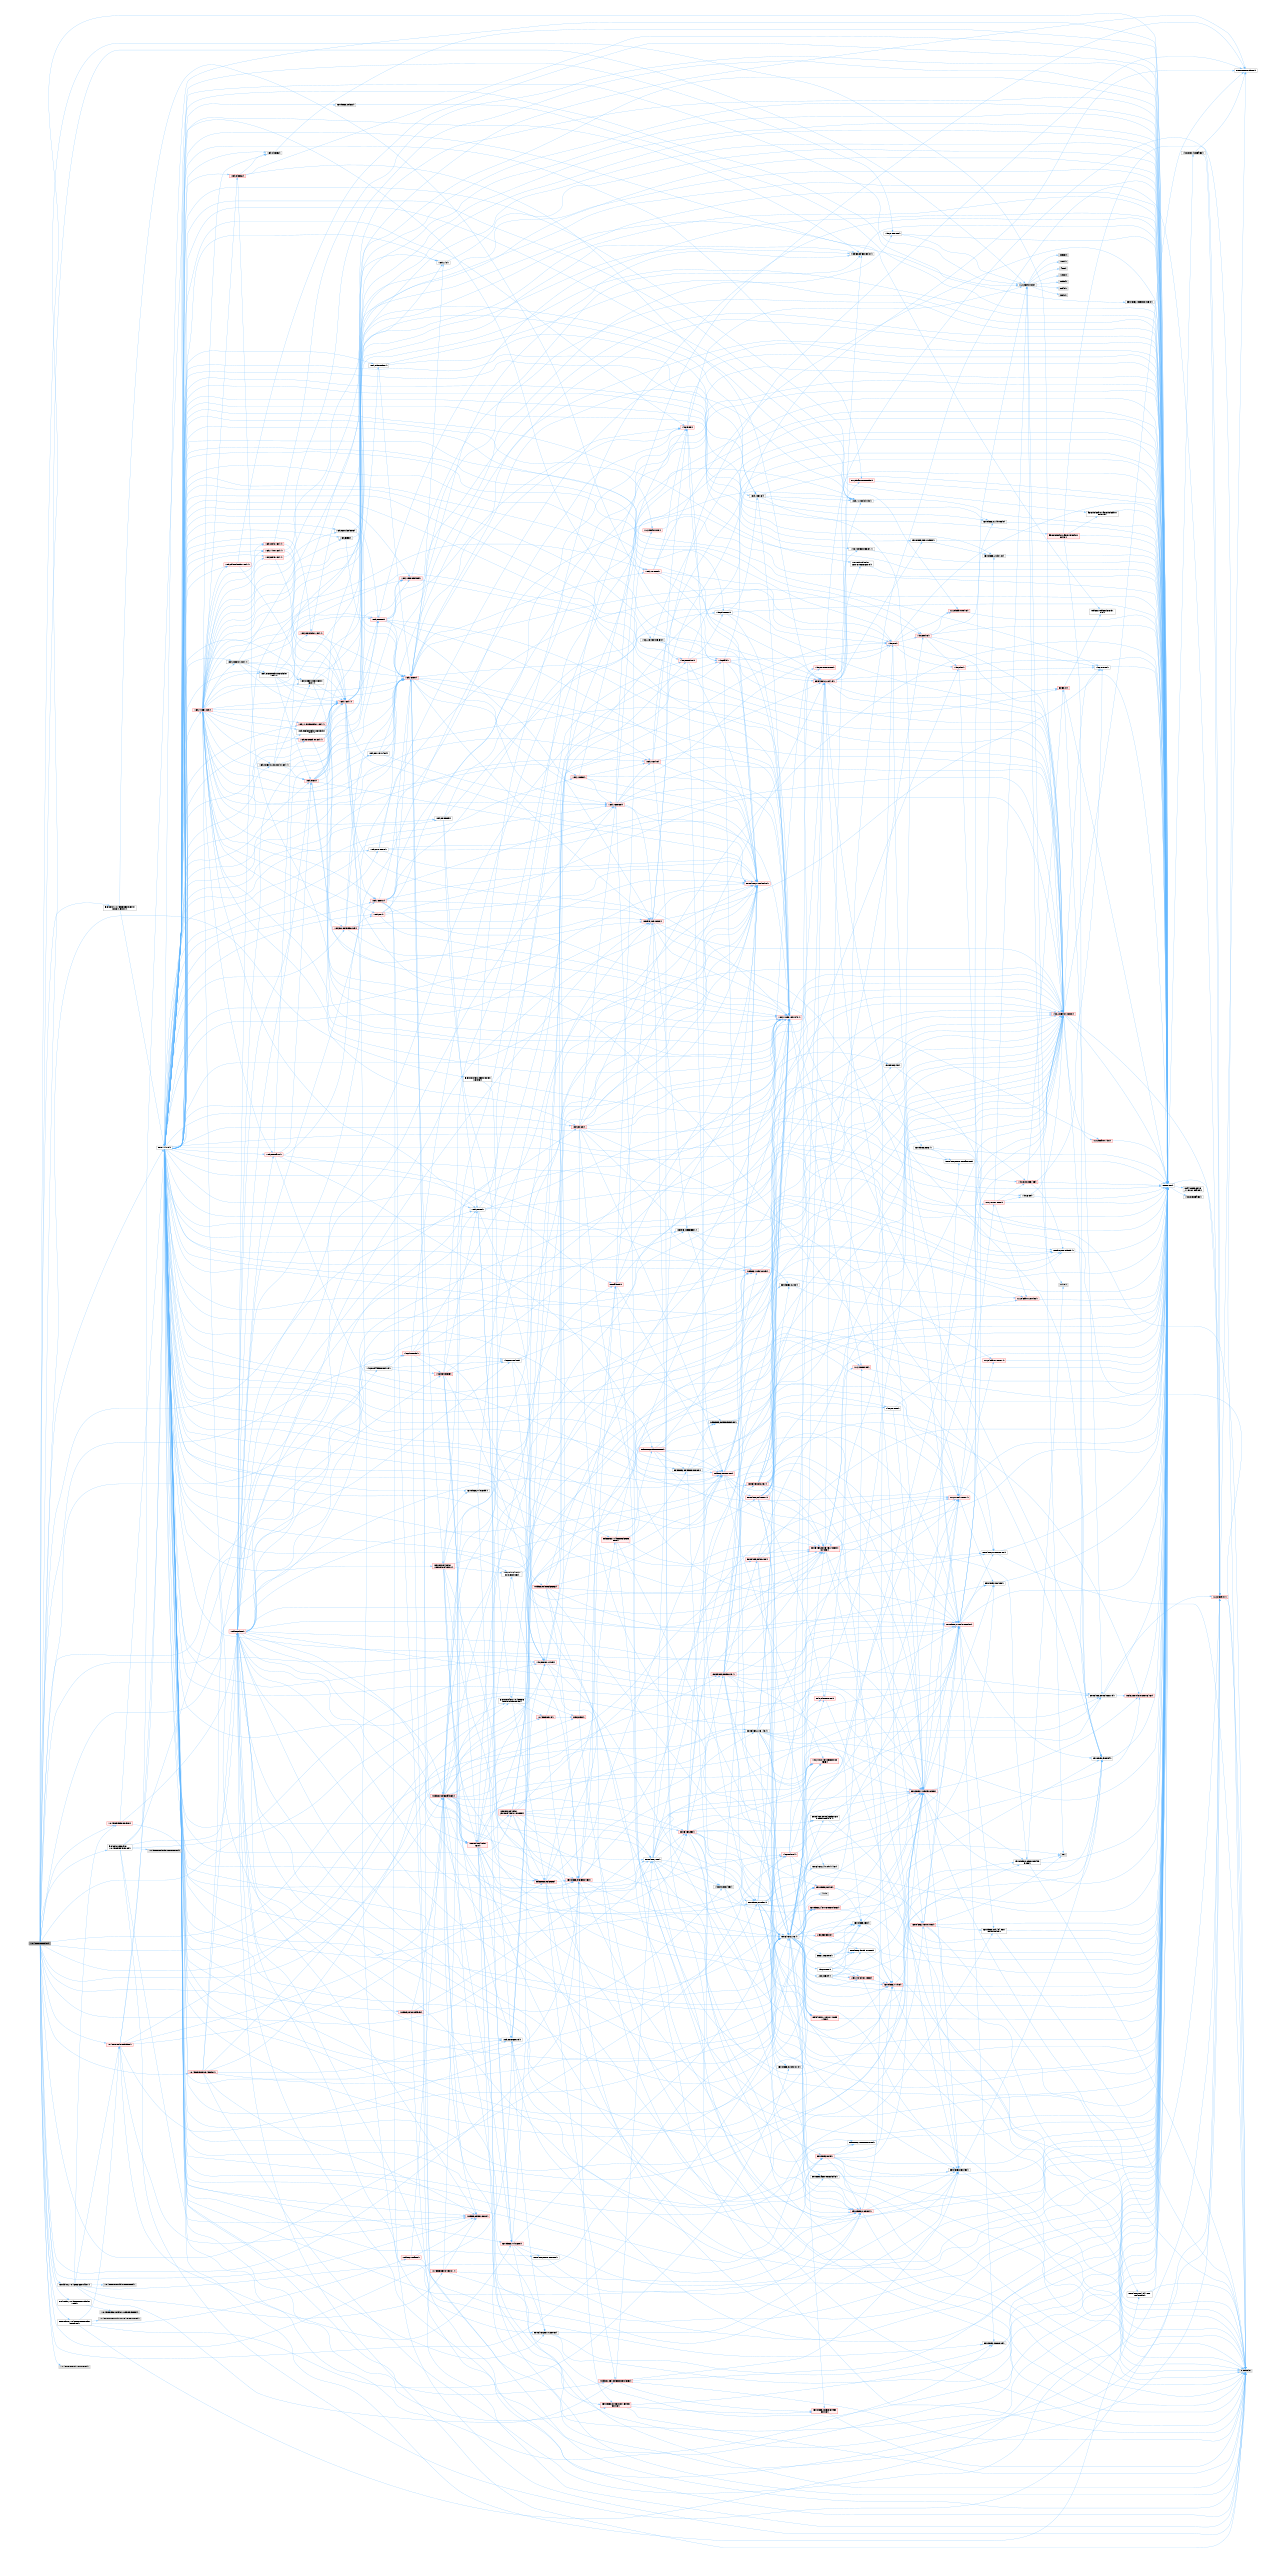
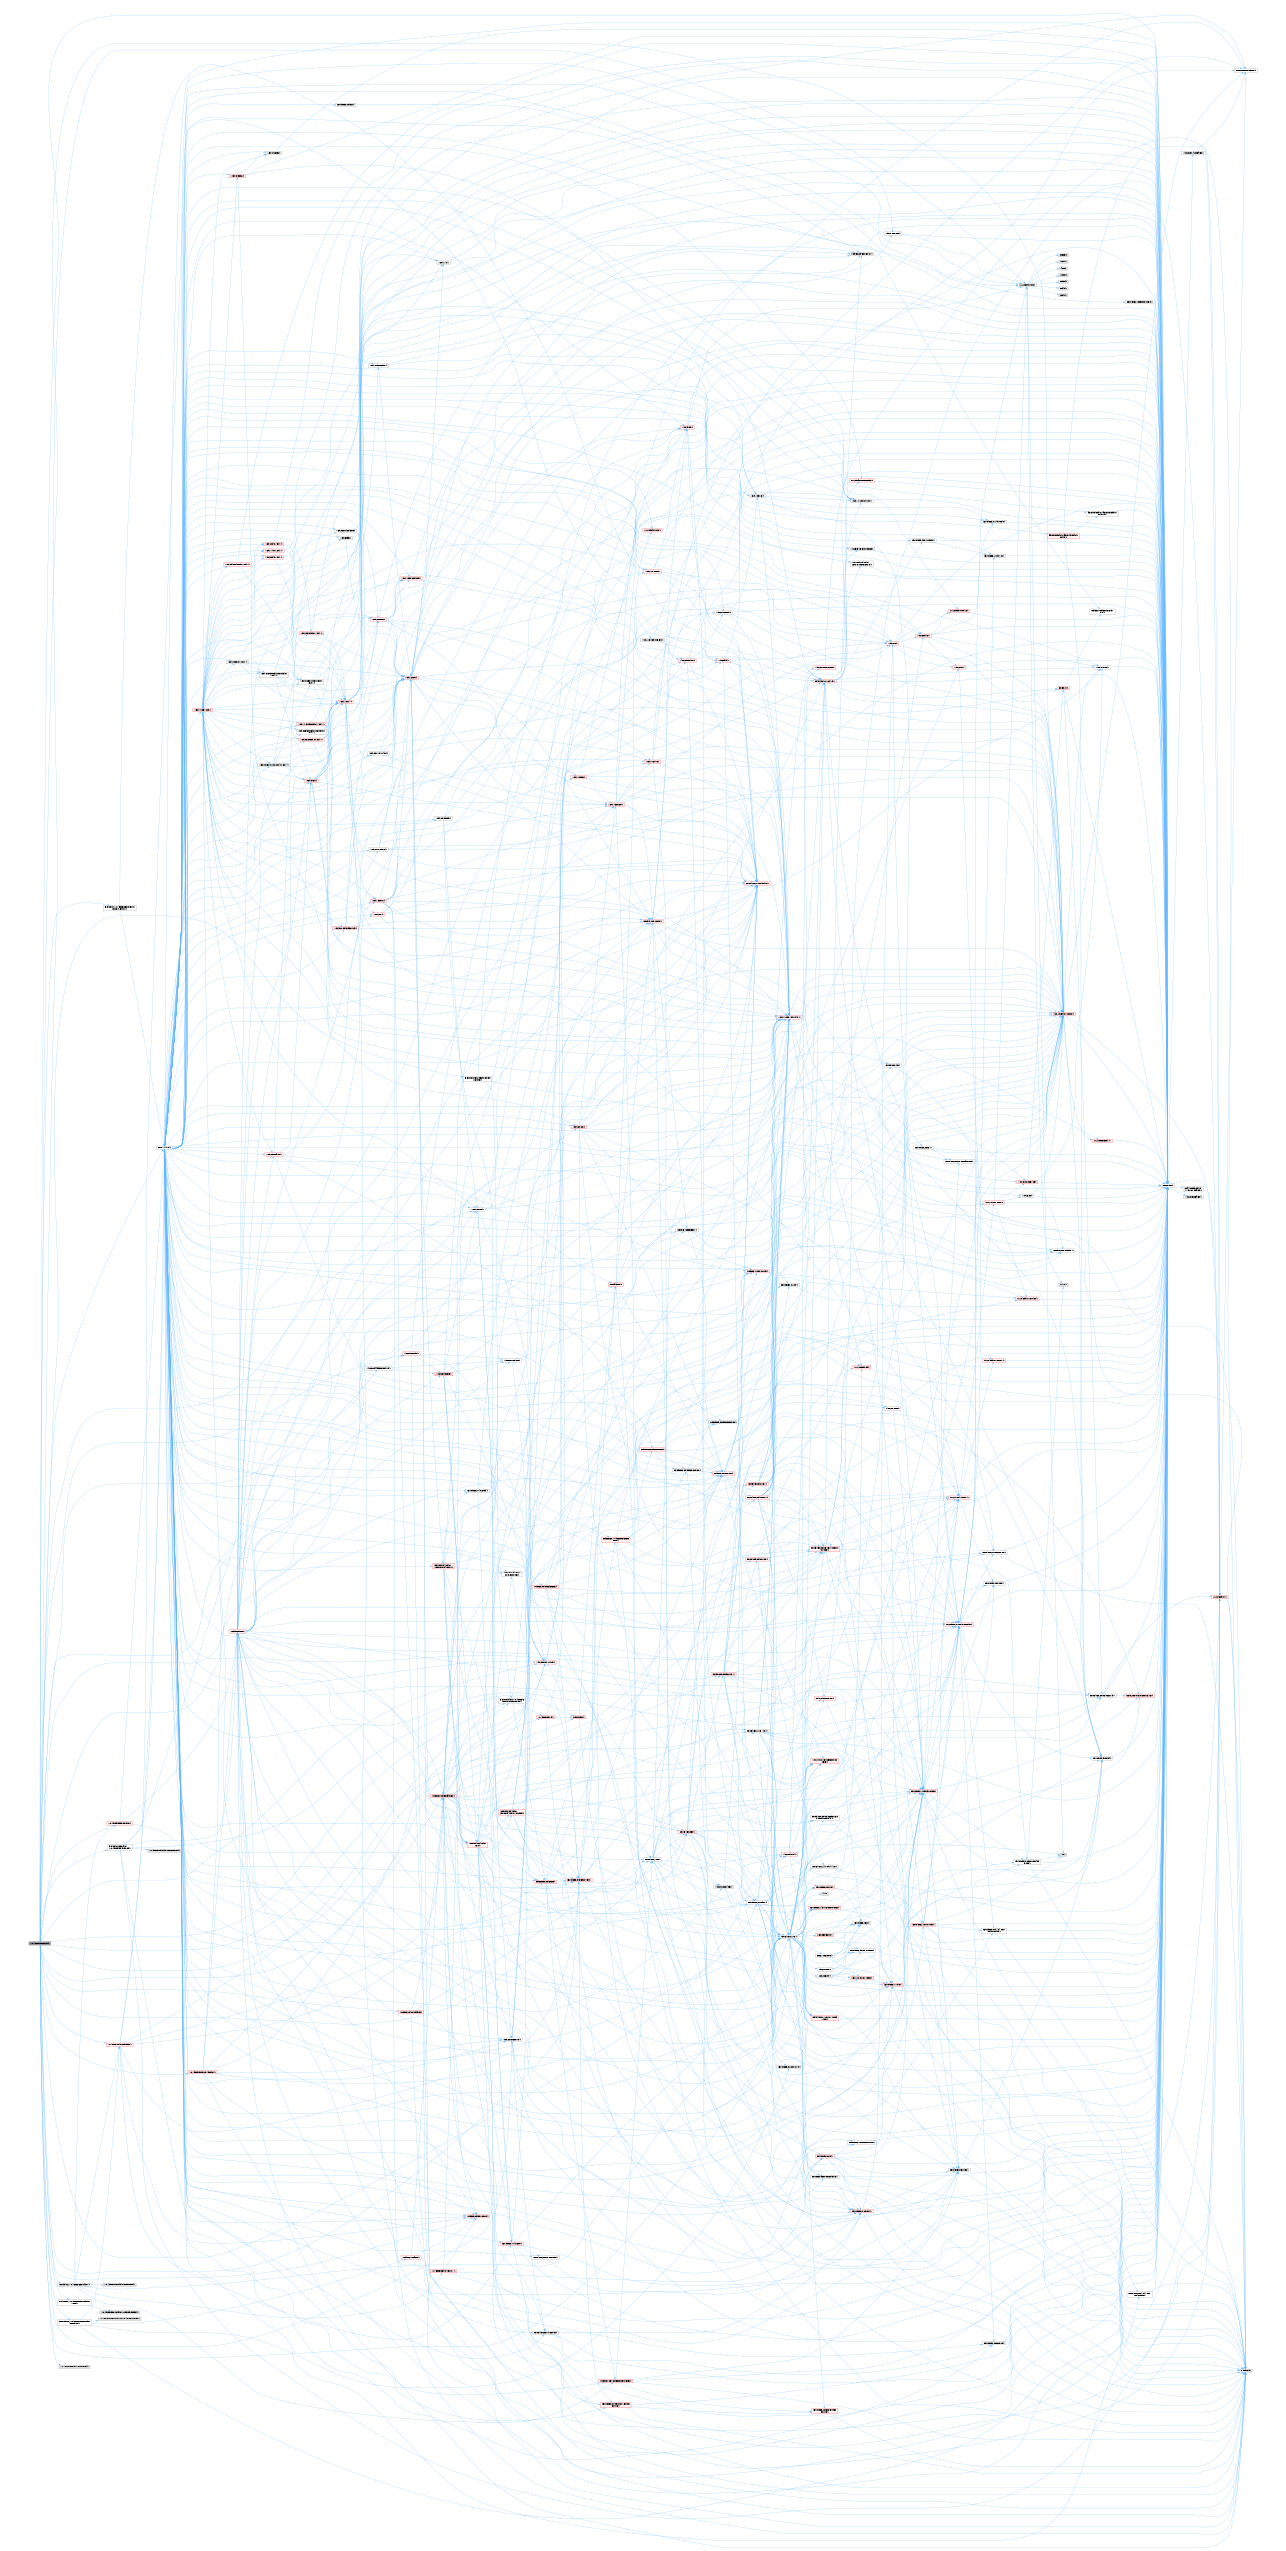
node "Misc/UObjectHierarchy.h": label "Misc/UObjectHierarchy.h" -> "Misc/EngineVersionBase.h"
node "HAL/PlatformMisc.h": label "HAL/PlatformMisc.h" -> "HAL/LogCategory.h"
